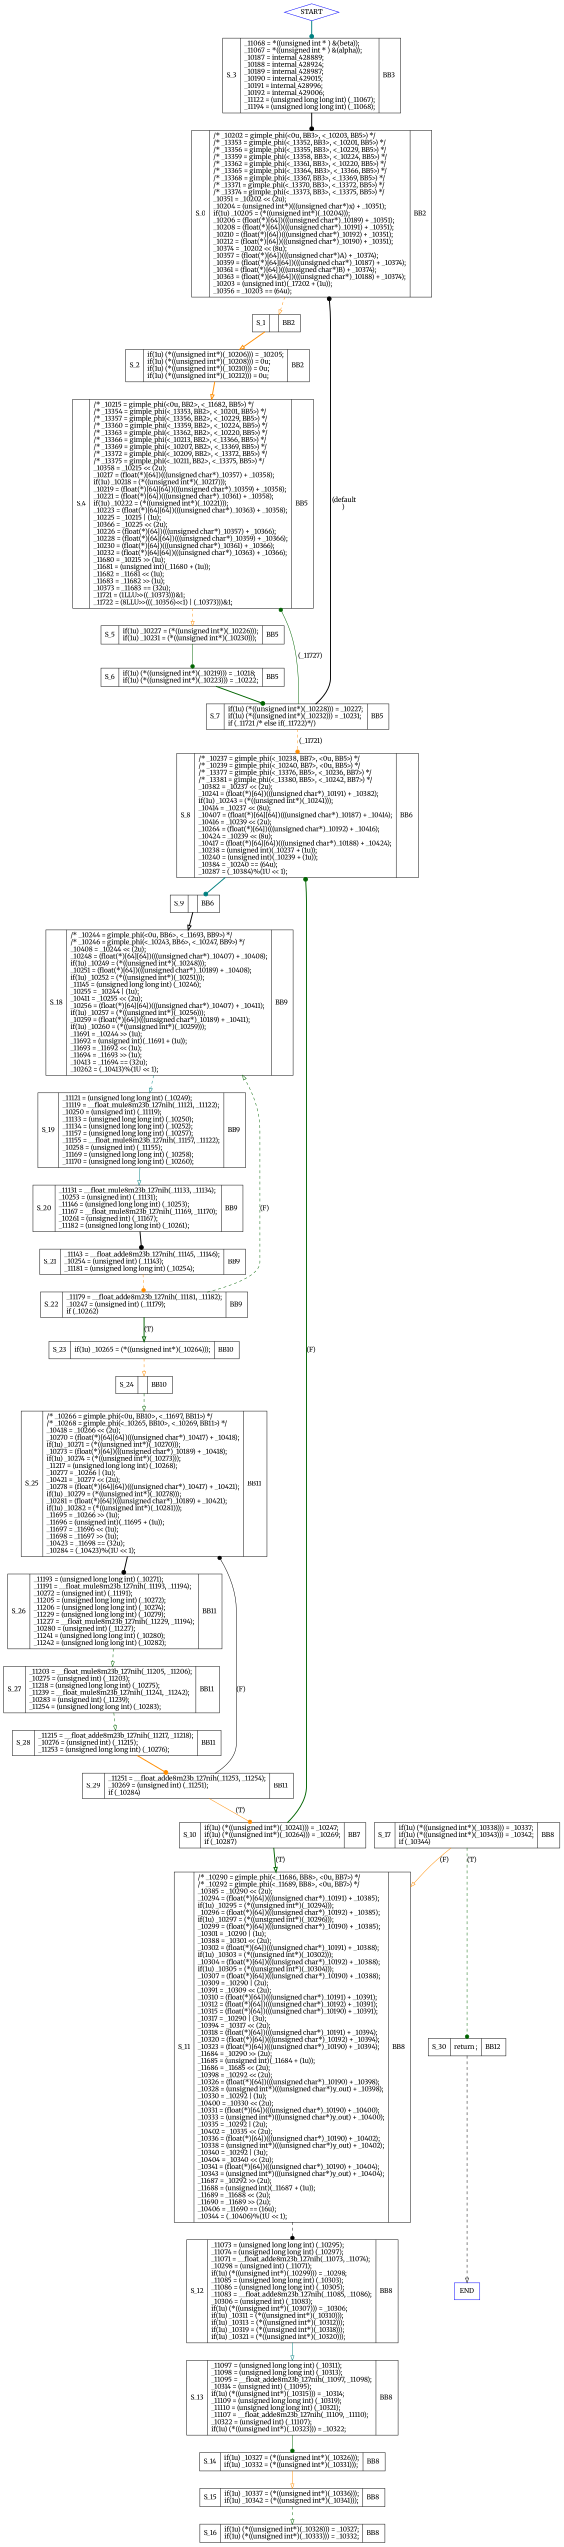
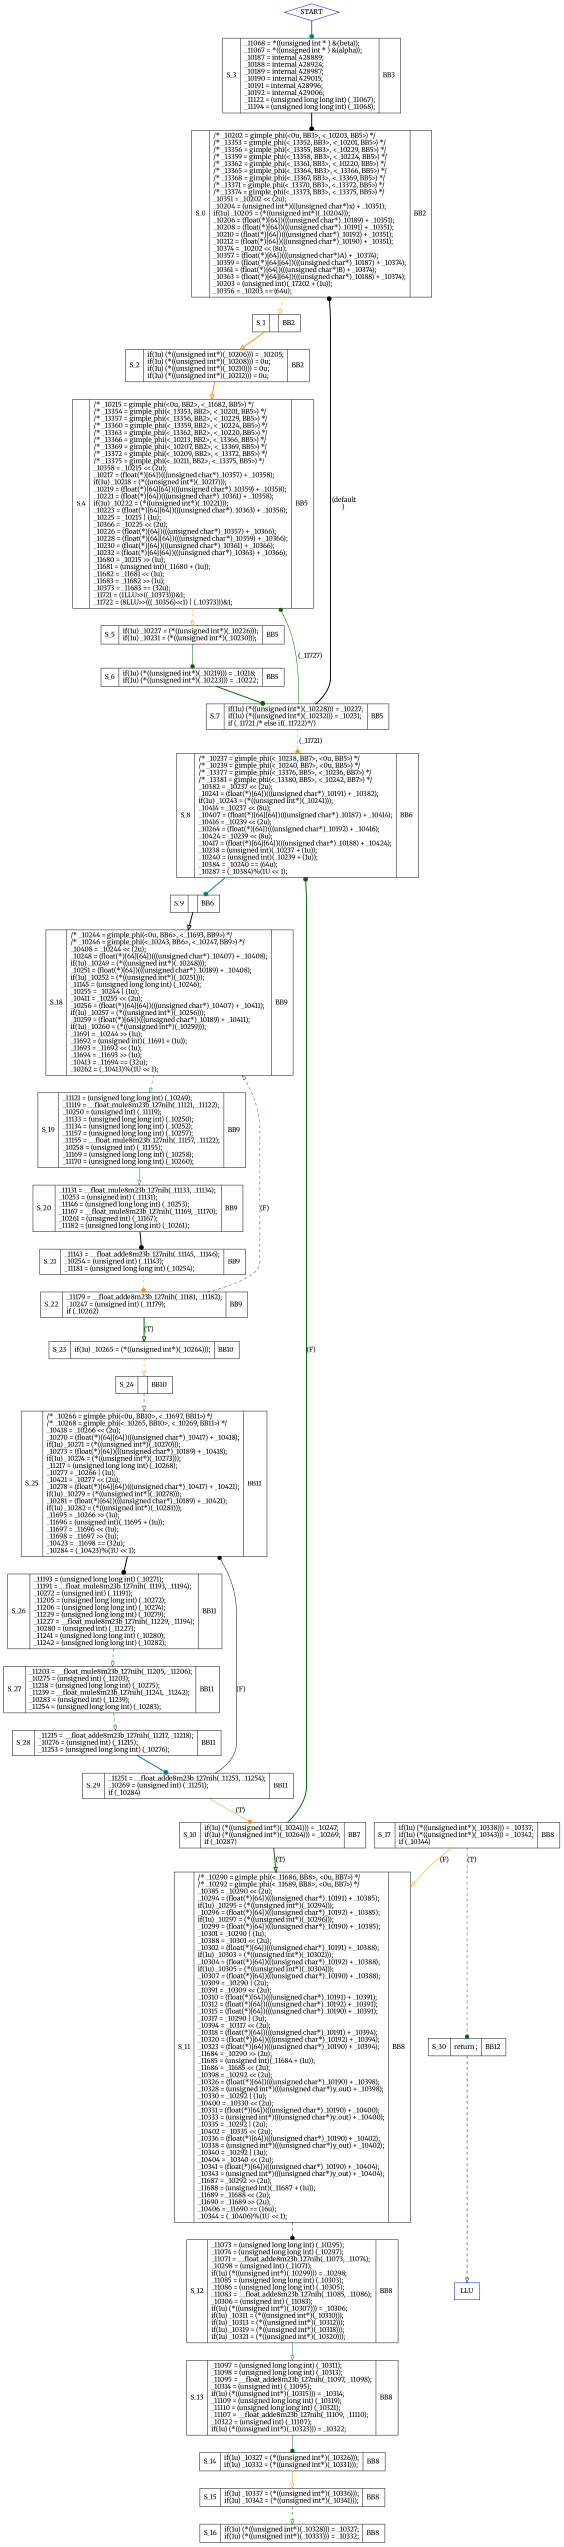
edge "S_28" -> "S_29": color darkorange -> teal
node "END": label "END" -> "LLU"
